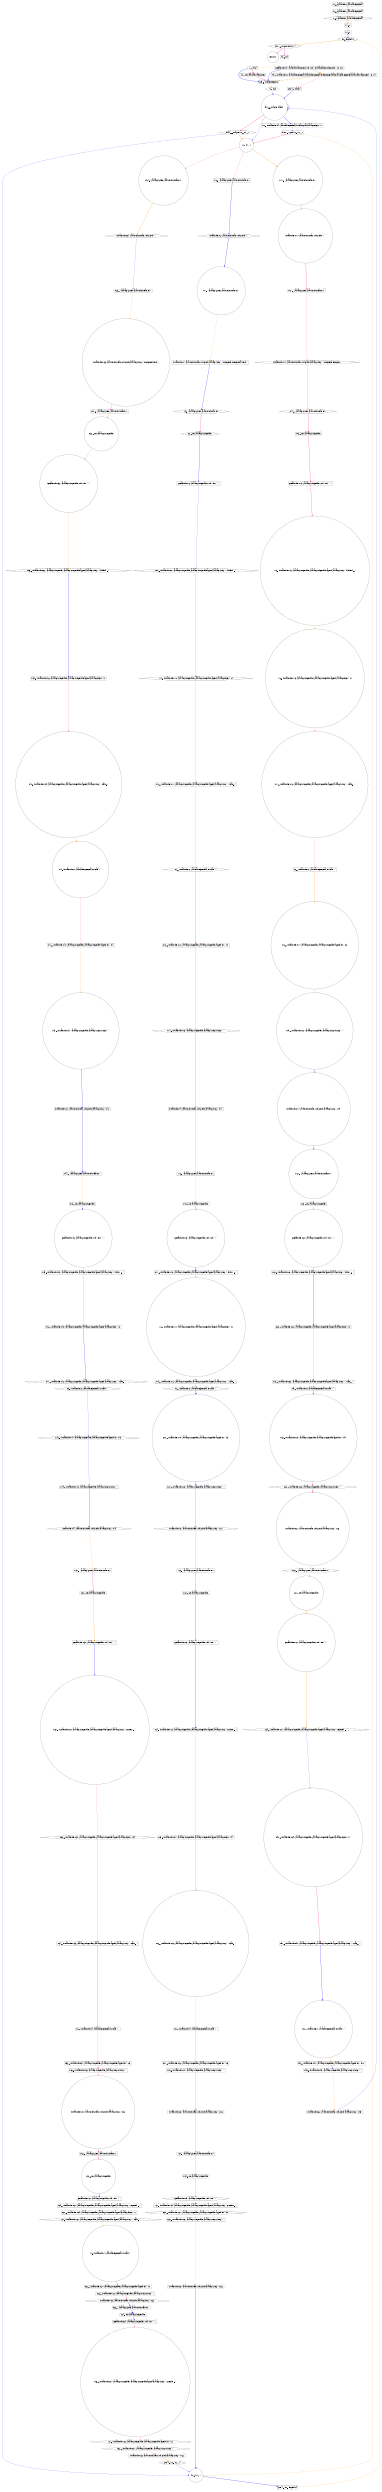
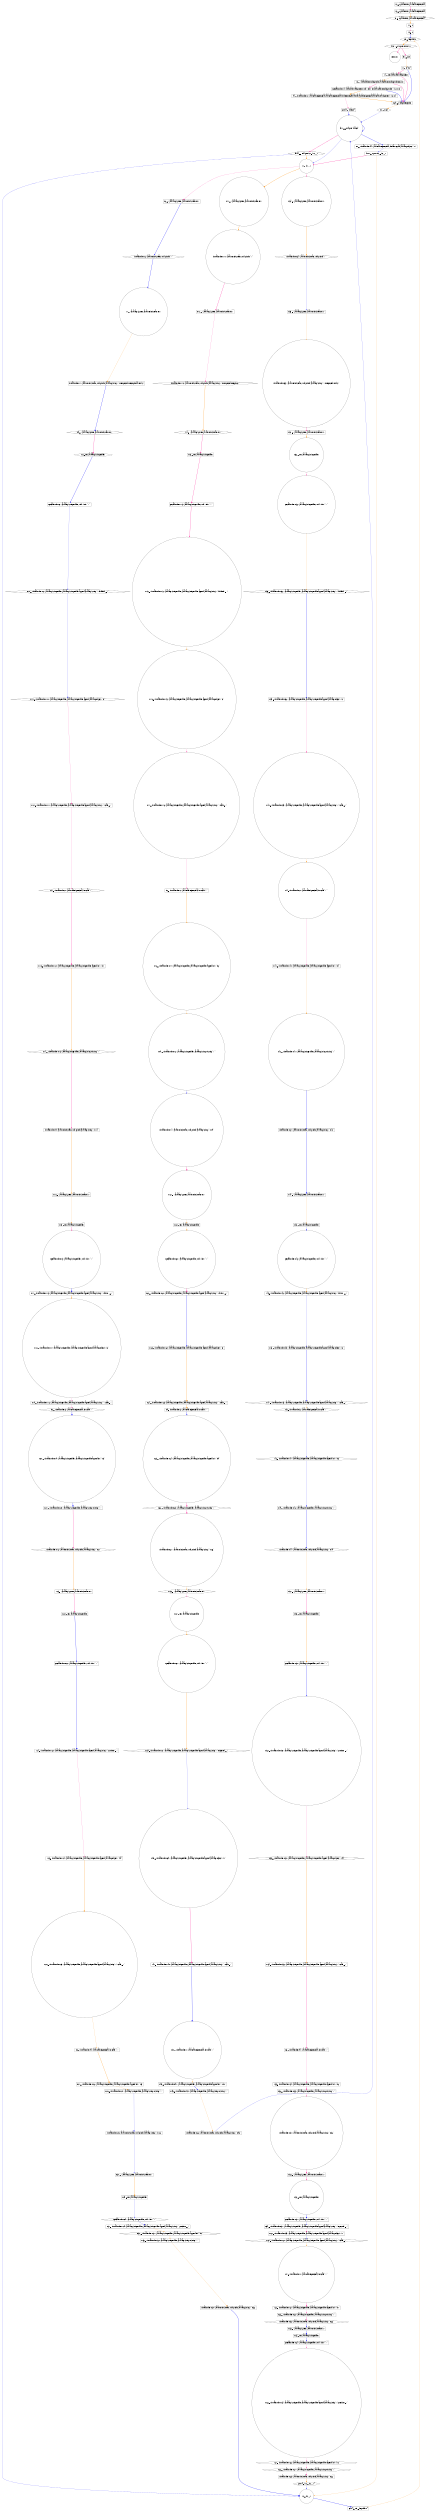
node "$r5 = <java.math.RoundingMode: java.math.RoundingMode DOWN>": added
